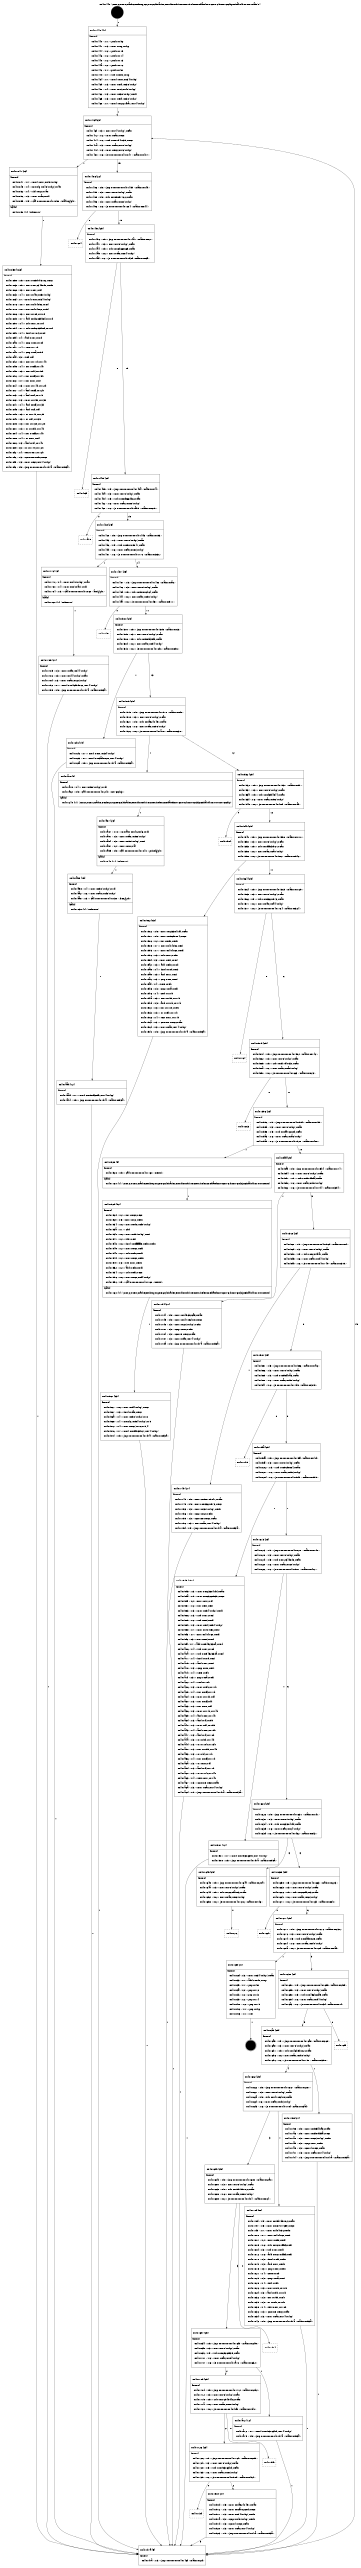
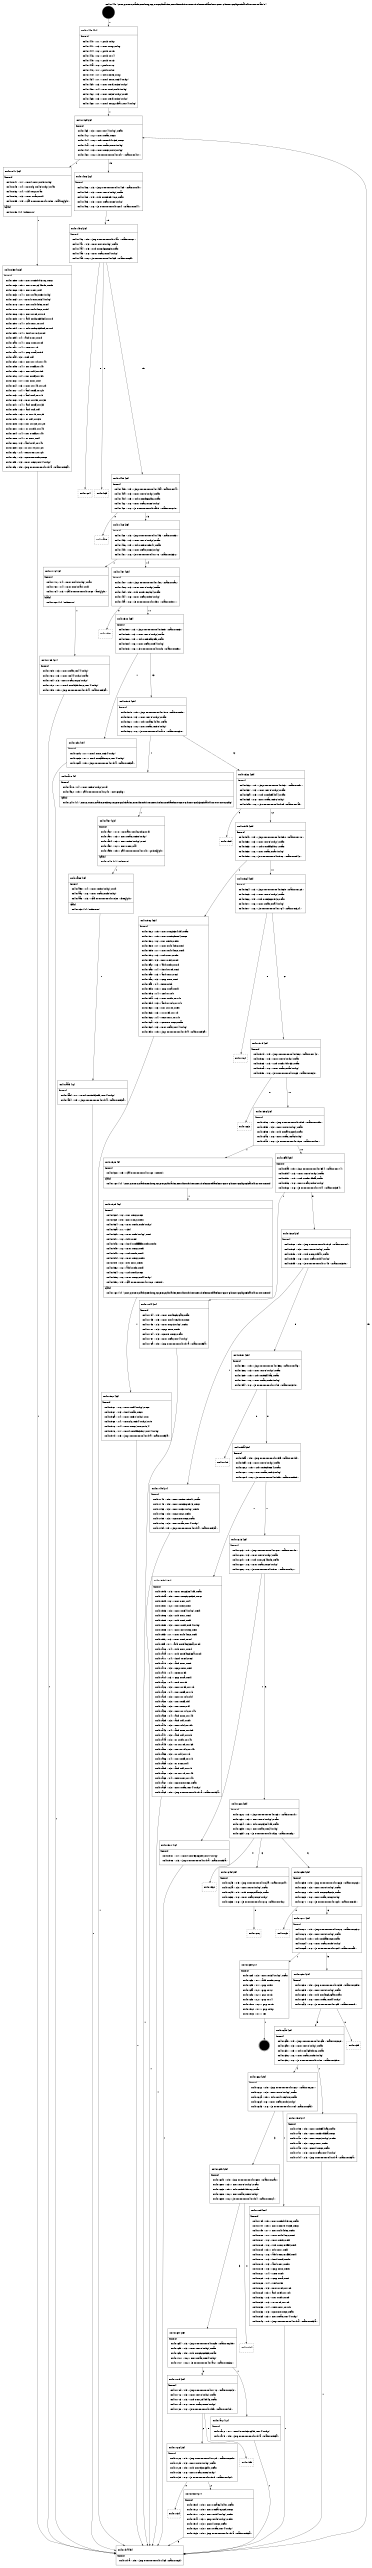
edge "0x401486 [22]" -> "0x401c84": now "0x40149c [25]" -> "0x401c84"
node "0x401d32": added
